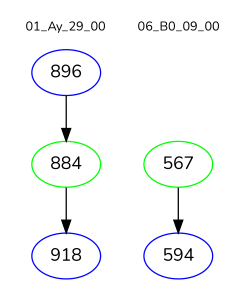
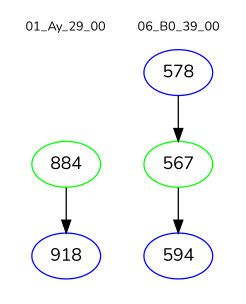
cluster "06_B0_09_00": label "06_B0_09_00" -> "06_B0_39_00"
node "896": removed
node "578": added
